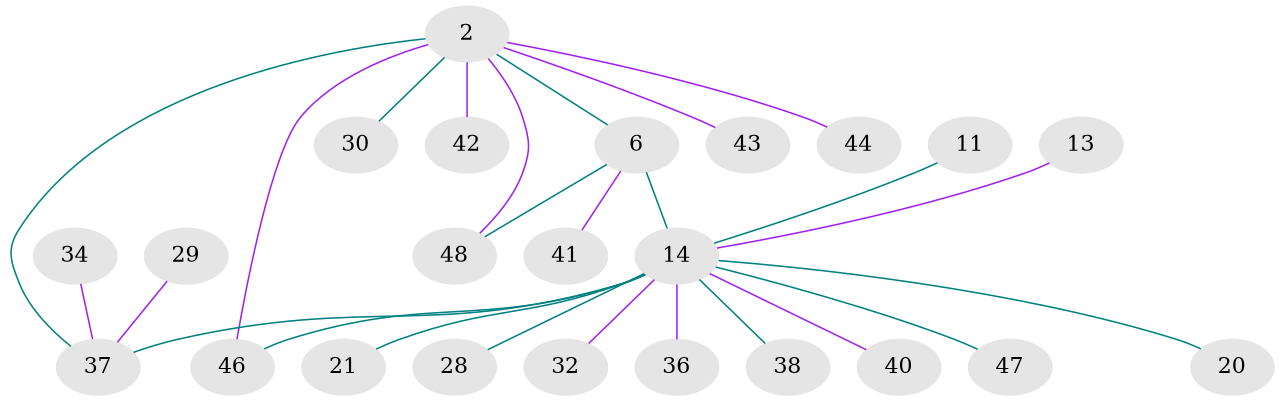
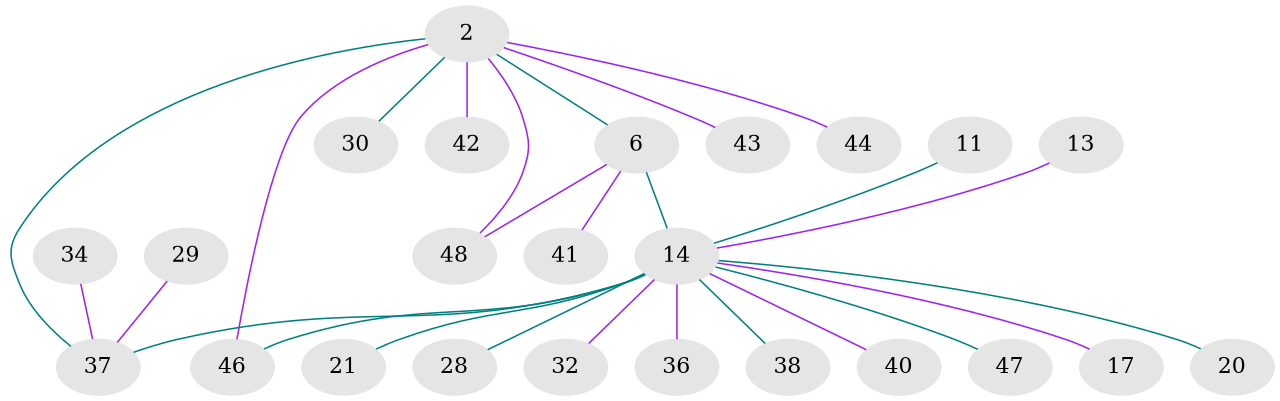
edge "6" -- "48": color teal -> purple
node "17": added
